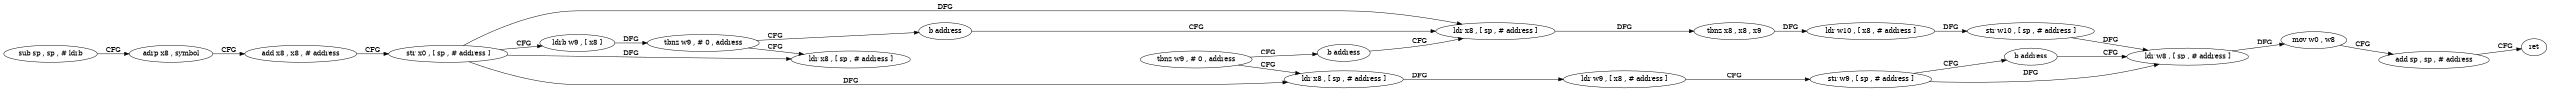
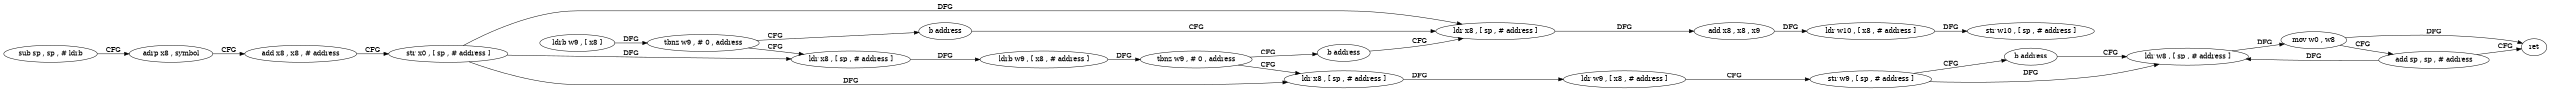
node "tbnz x8 , x8 , x9": label "tbnz x8 , x8 , x9" -> "add x8 , x8 , x9"
edge "mov w0 , w8" -> "ret": added, label "DFG"
edge "str w10 , [ sp , # address ]" -> "ldr w8 , [ sp , # address ]": now "add sp , sp , # address" -> "ldr w8 , [ sp , # address ]"
edge "str x0 , [ sp , # address ]" -> "ldrb w9 , [ x8 ]": removed, label "CFG"
node "ldrb w9 , [ x8 , # address ]": added
